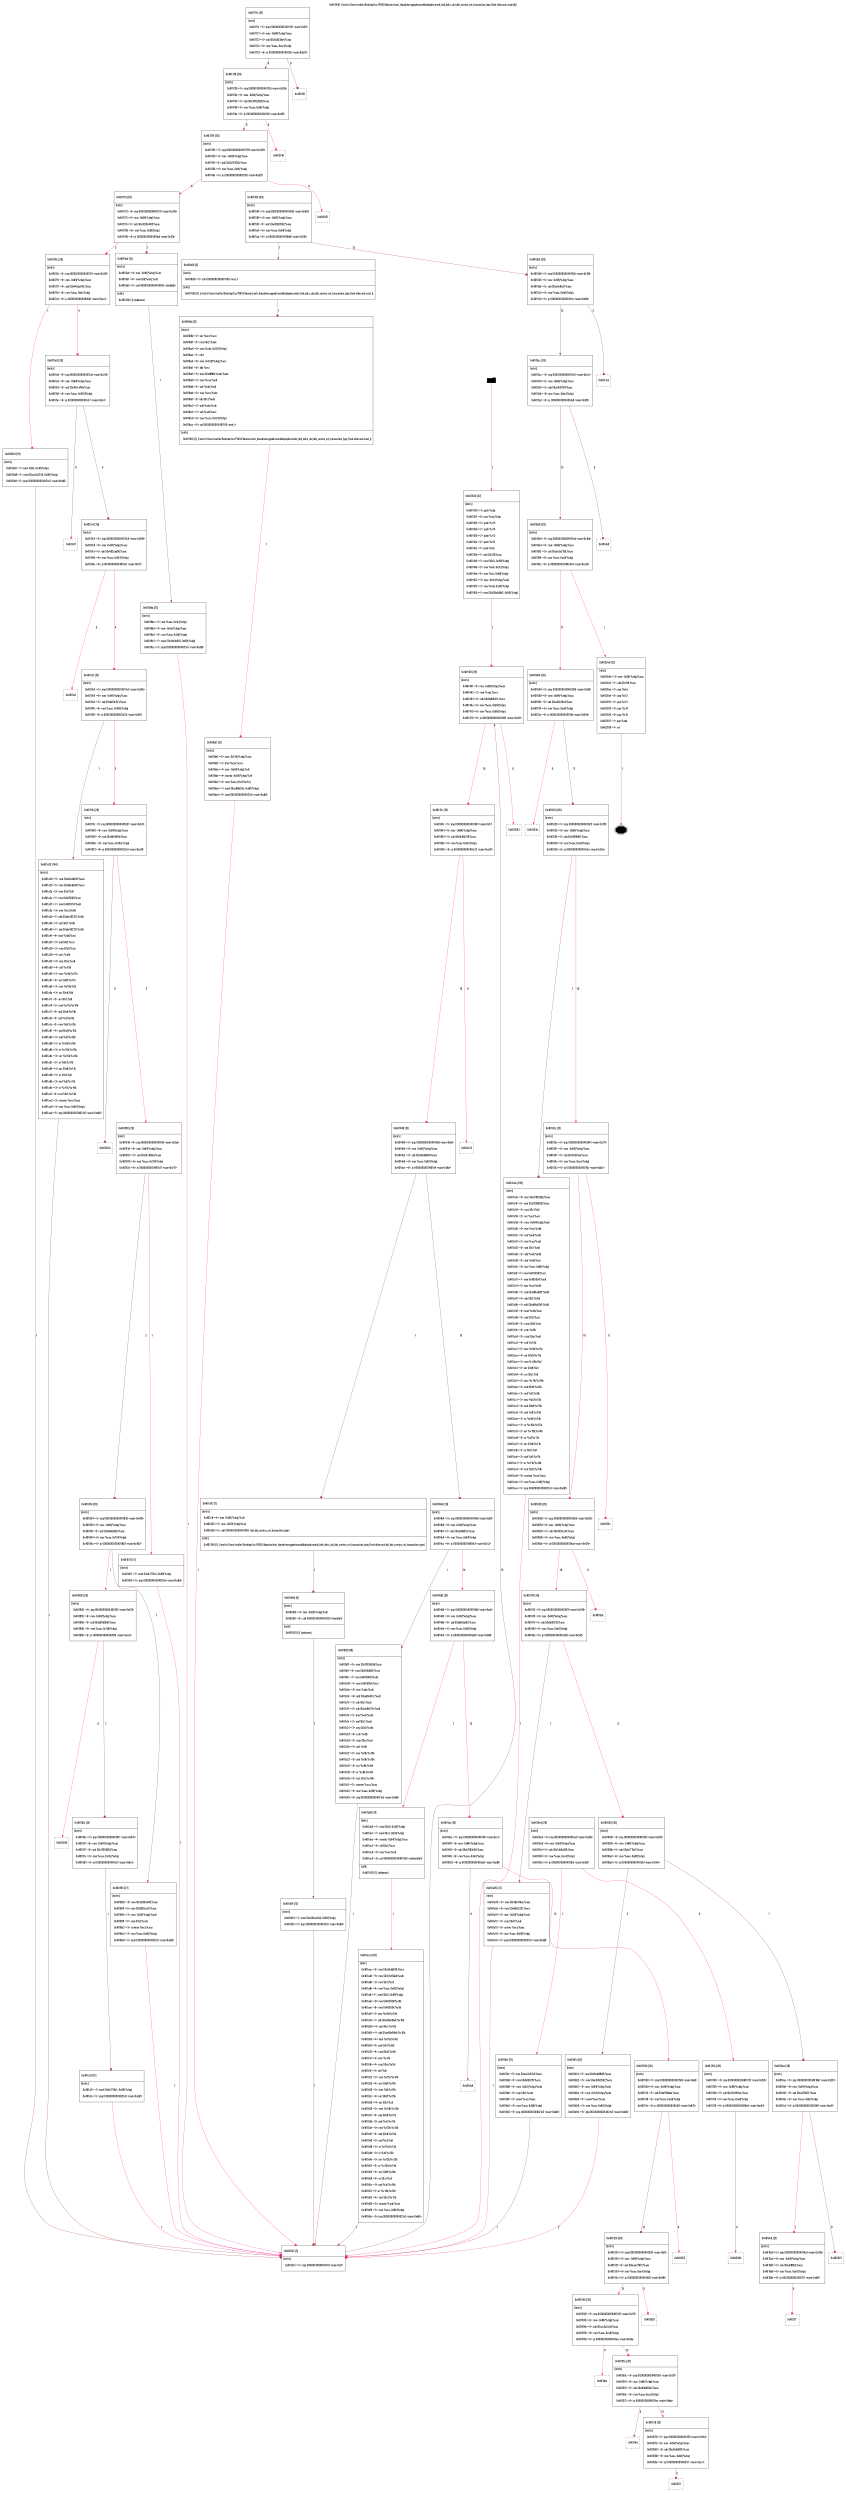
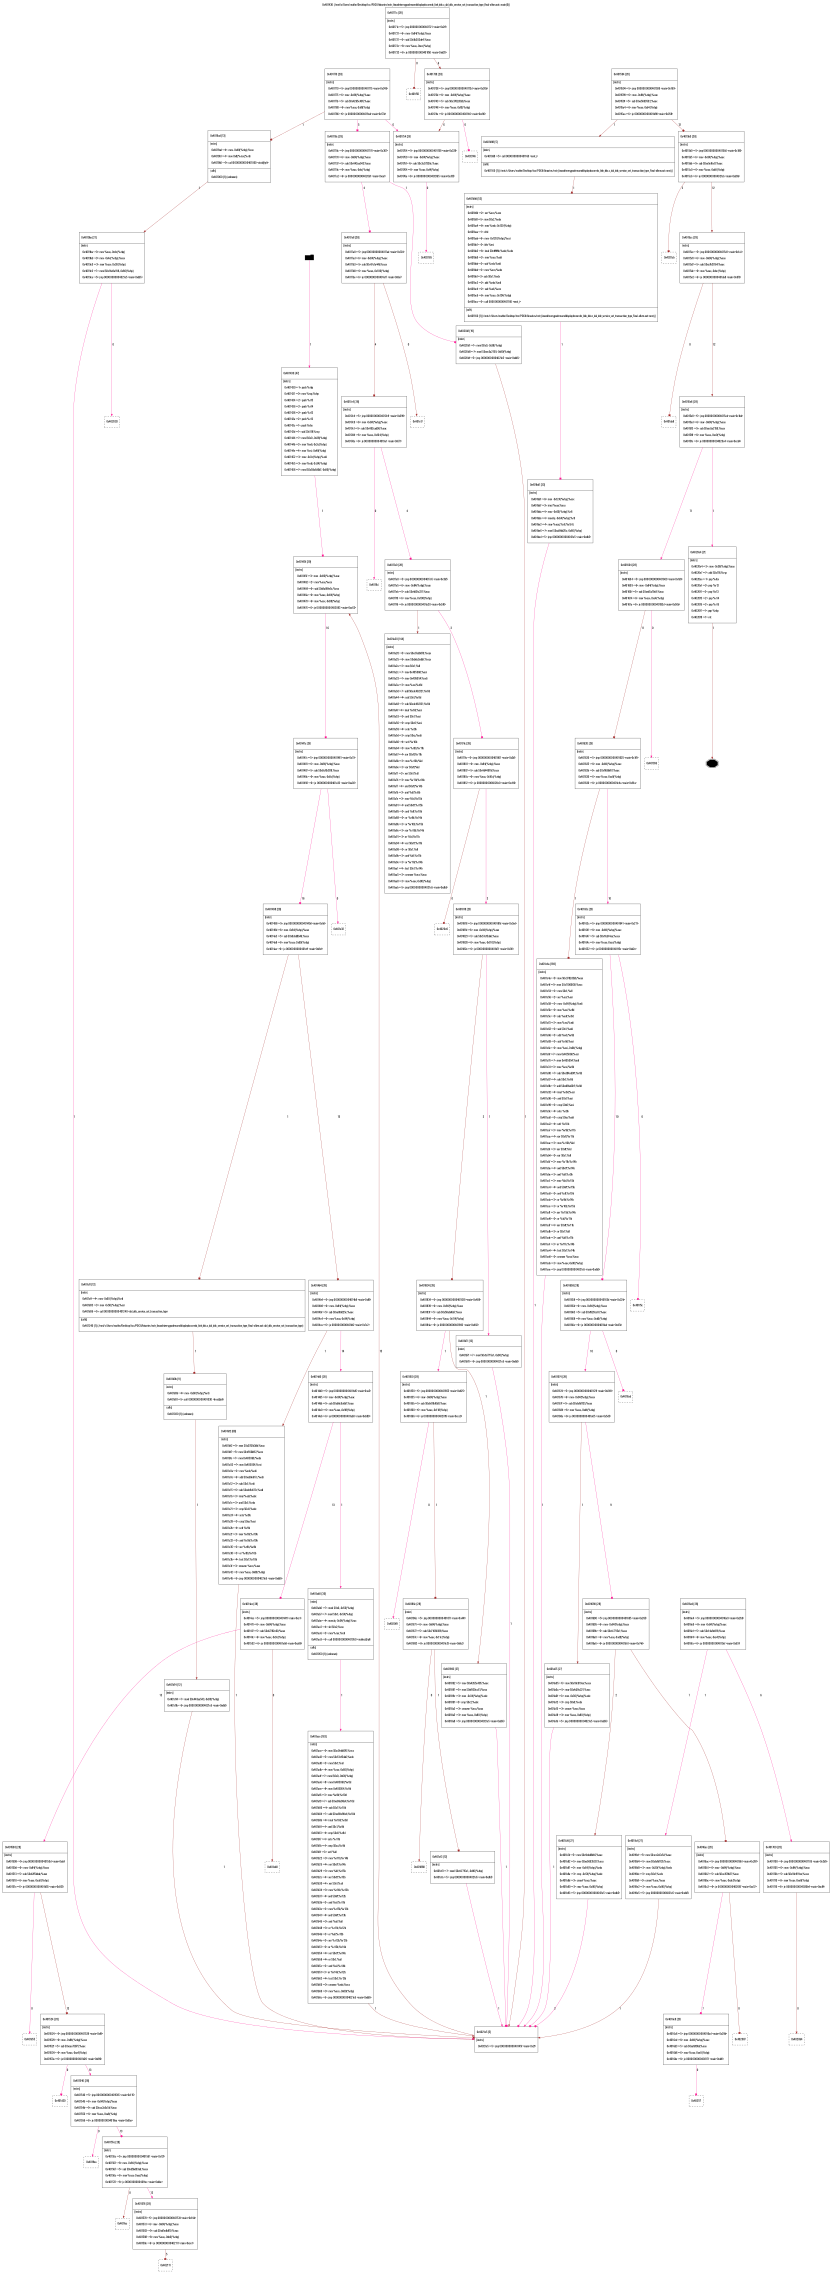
edge "0x401754 [28]" -> "0x401770 [28]": reversed
edge "0x40145f [29]" -> "0x402093": now "0x4019ba [21]" -> "0x402093"
edge "0x401a20 [144]" -> "0x4021e5 [5]": removed, label "1"
node "0x401888": added
